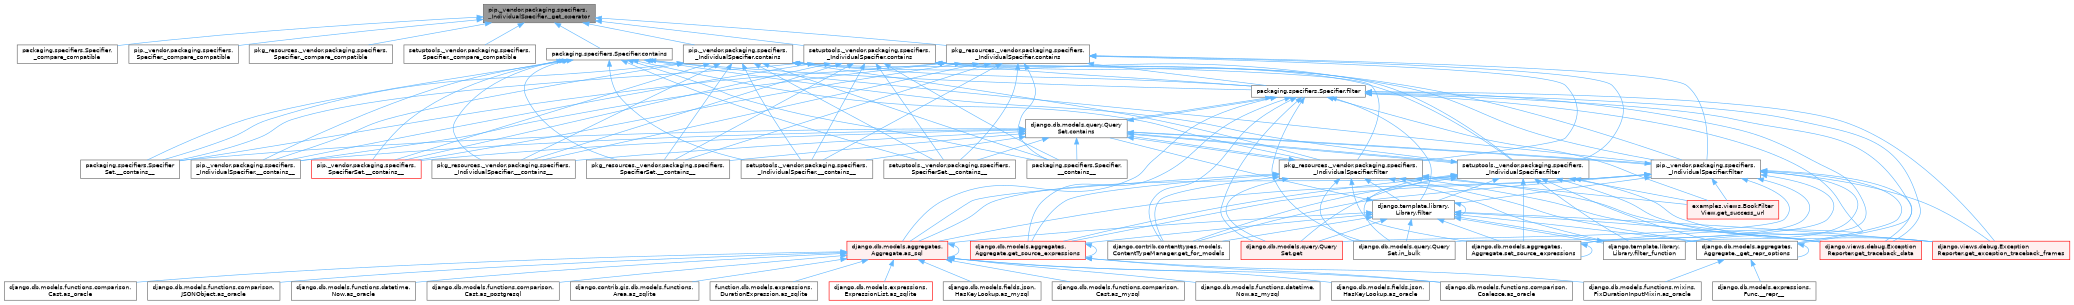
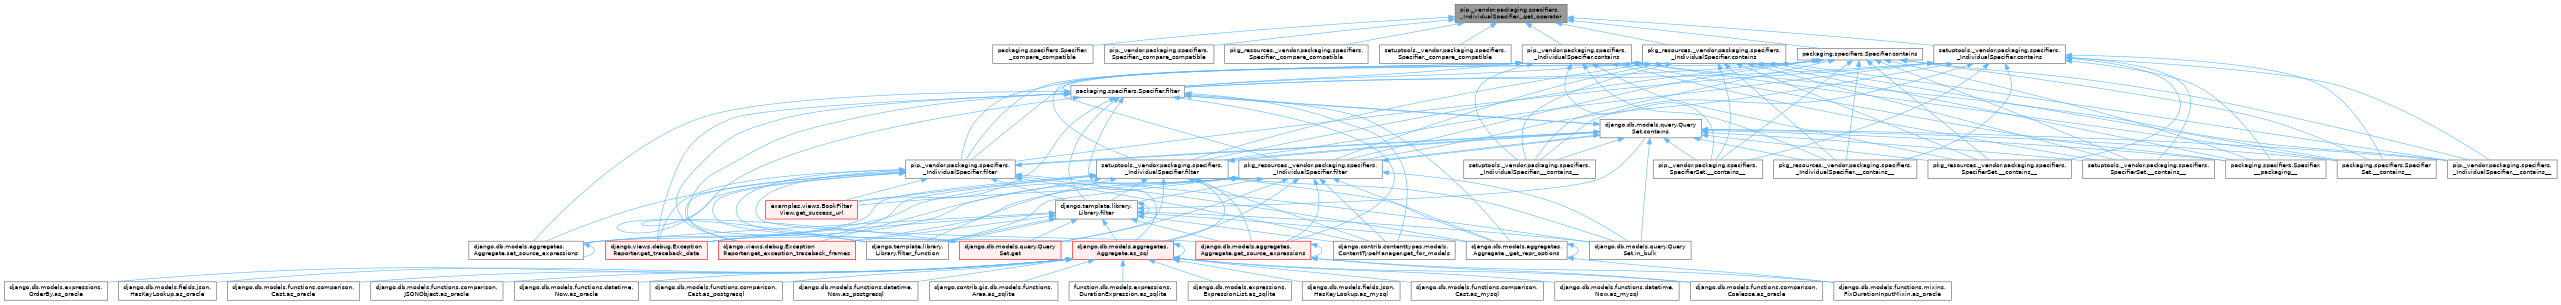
node "pip._vendor.packaging.specifiers. SpecifierSet.__contains__": color red -> grey40
node "packaging.specifiers.Specifier. __contains__": label "packaging.specifiers.Specifier. __contains__" -> "packaging.specifiers.Specifier. __packaging__"
edge "django.db.models.query.Query Set.in_bulk" -> "packaging.specifiers.Specifier.filter": now "django.db.models.query.Query Set.in_bulk" -> "django.db.models.query.Query Set.contains"
node "django.db.models.expressions. OrderBy.as_oracle": added
node "django.db.models.functions.datetime. Now.as_postgresql": added
node "django.db.models.expressions. ExpressionList.as_sqlite": color red -> grey40
node "django.db.models.expressions. Func.__repr__": removed
